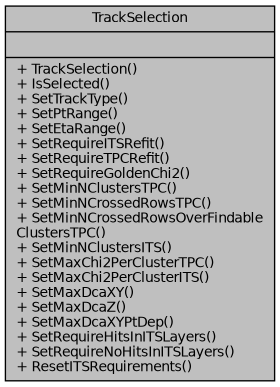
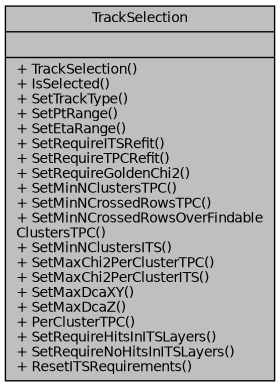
node "TrackSelection": text "+ SetMaxDcaXYPtDep()" -> "+ PerClusterTPC()"
